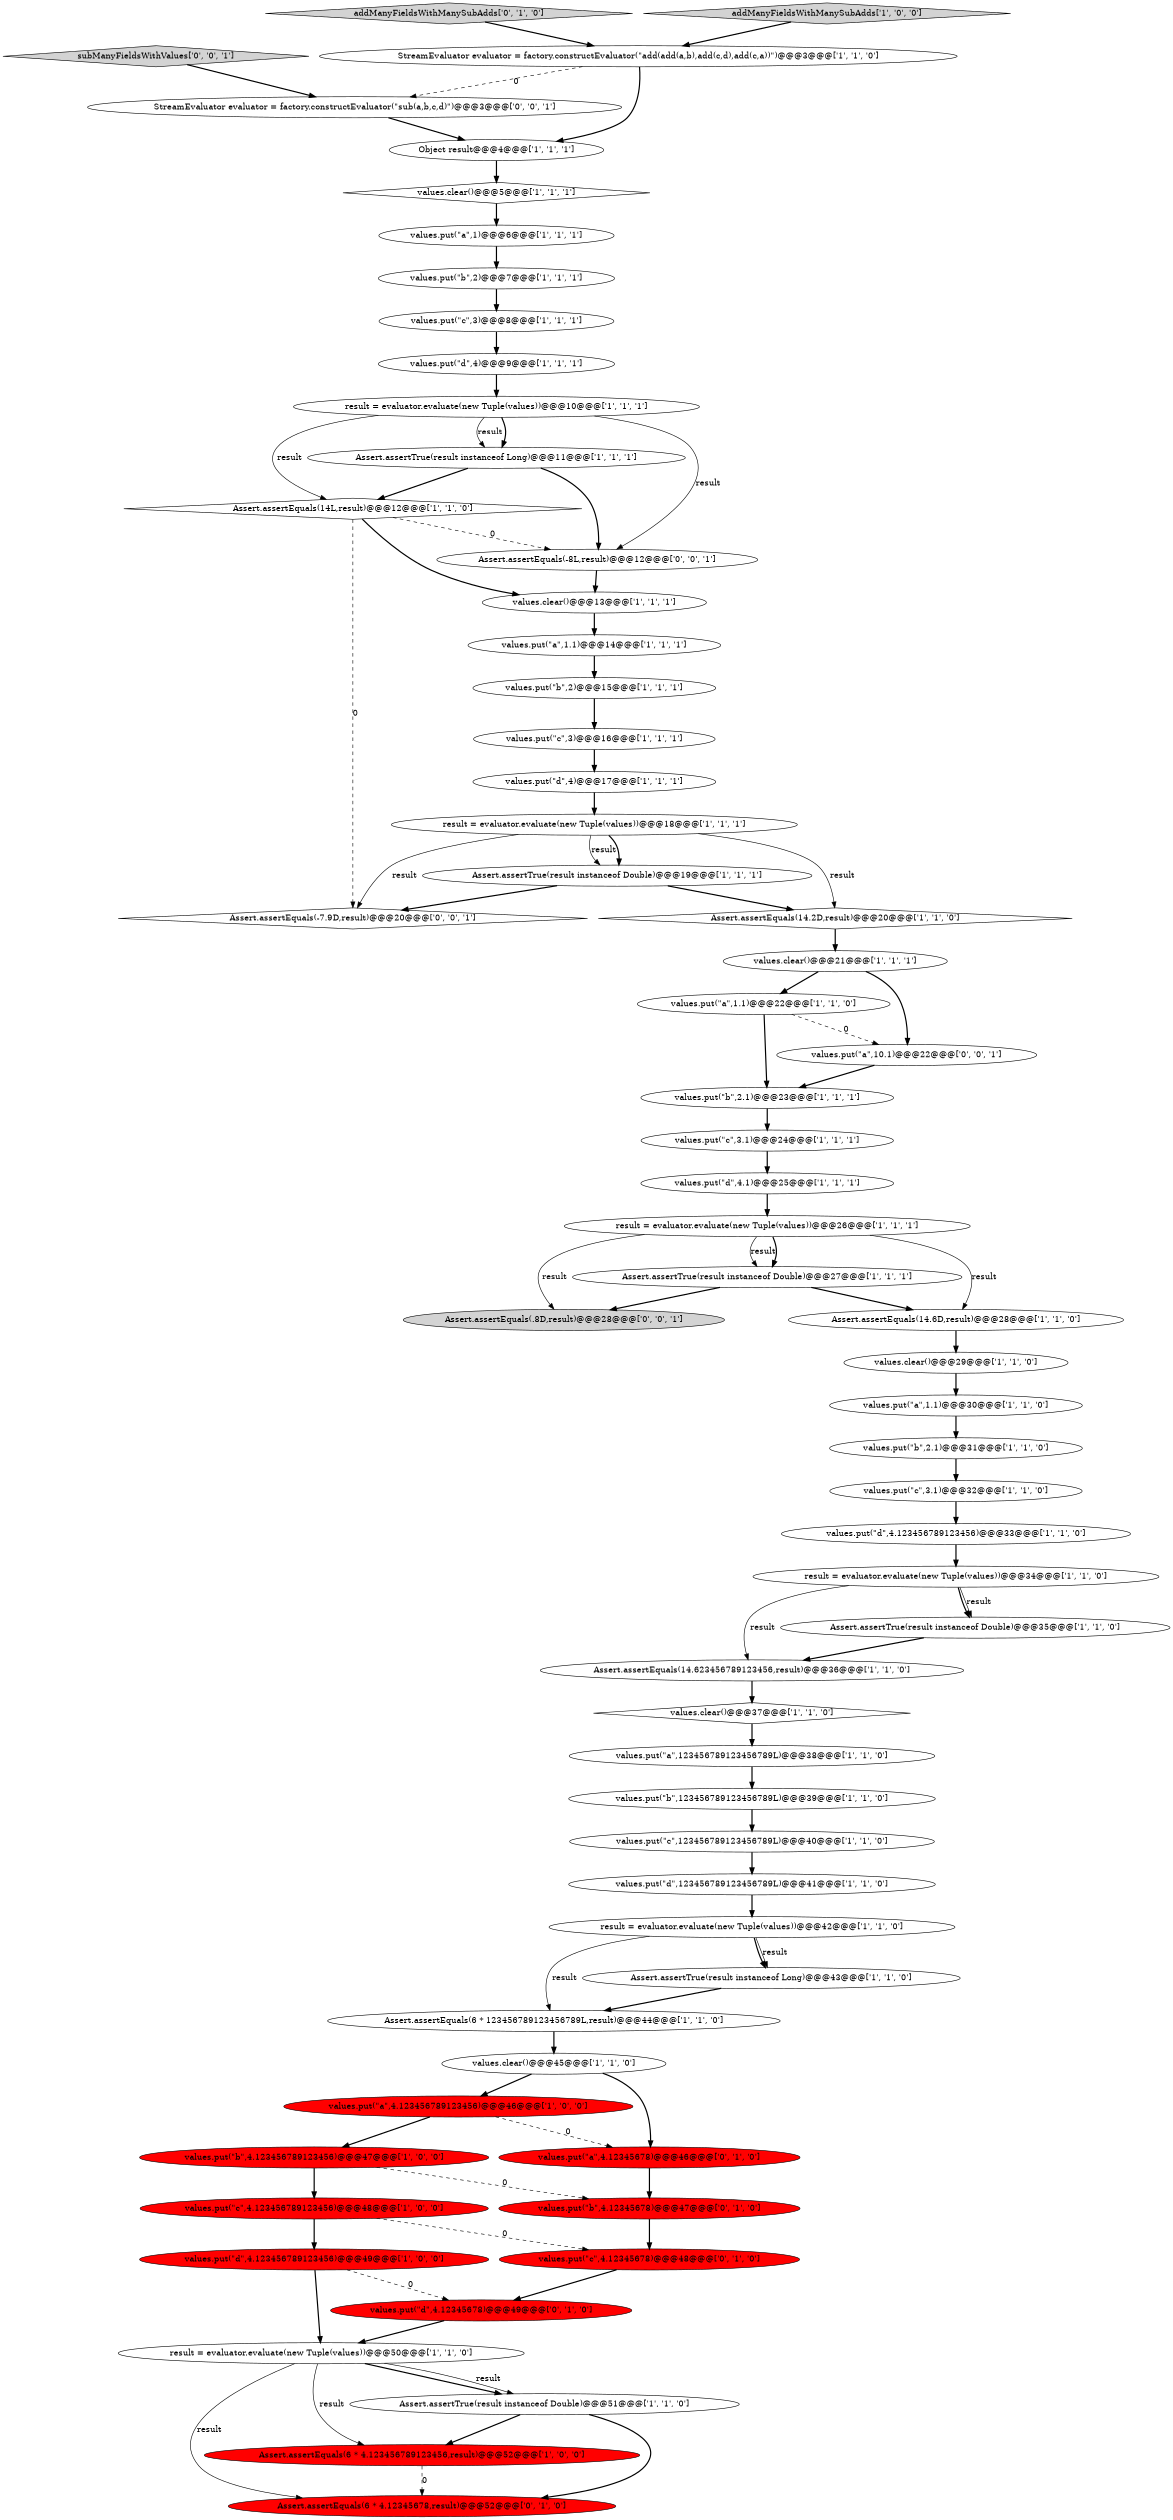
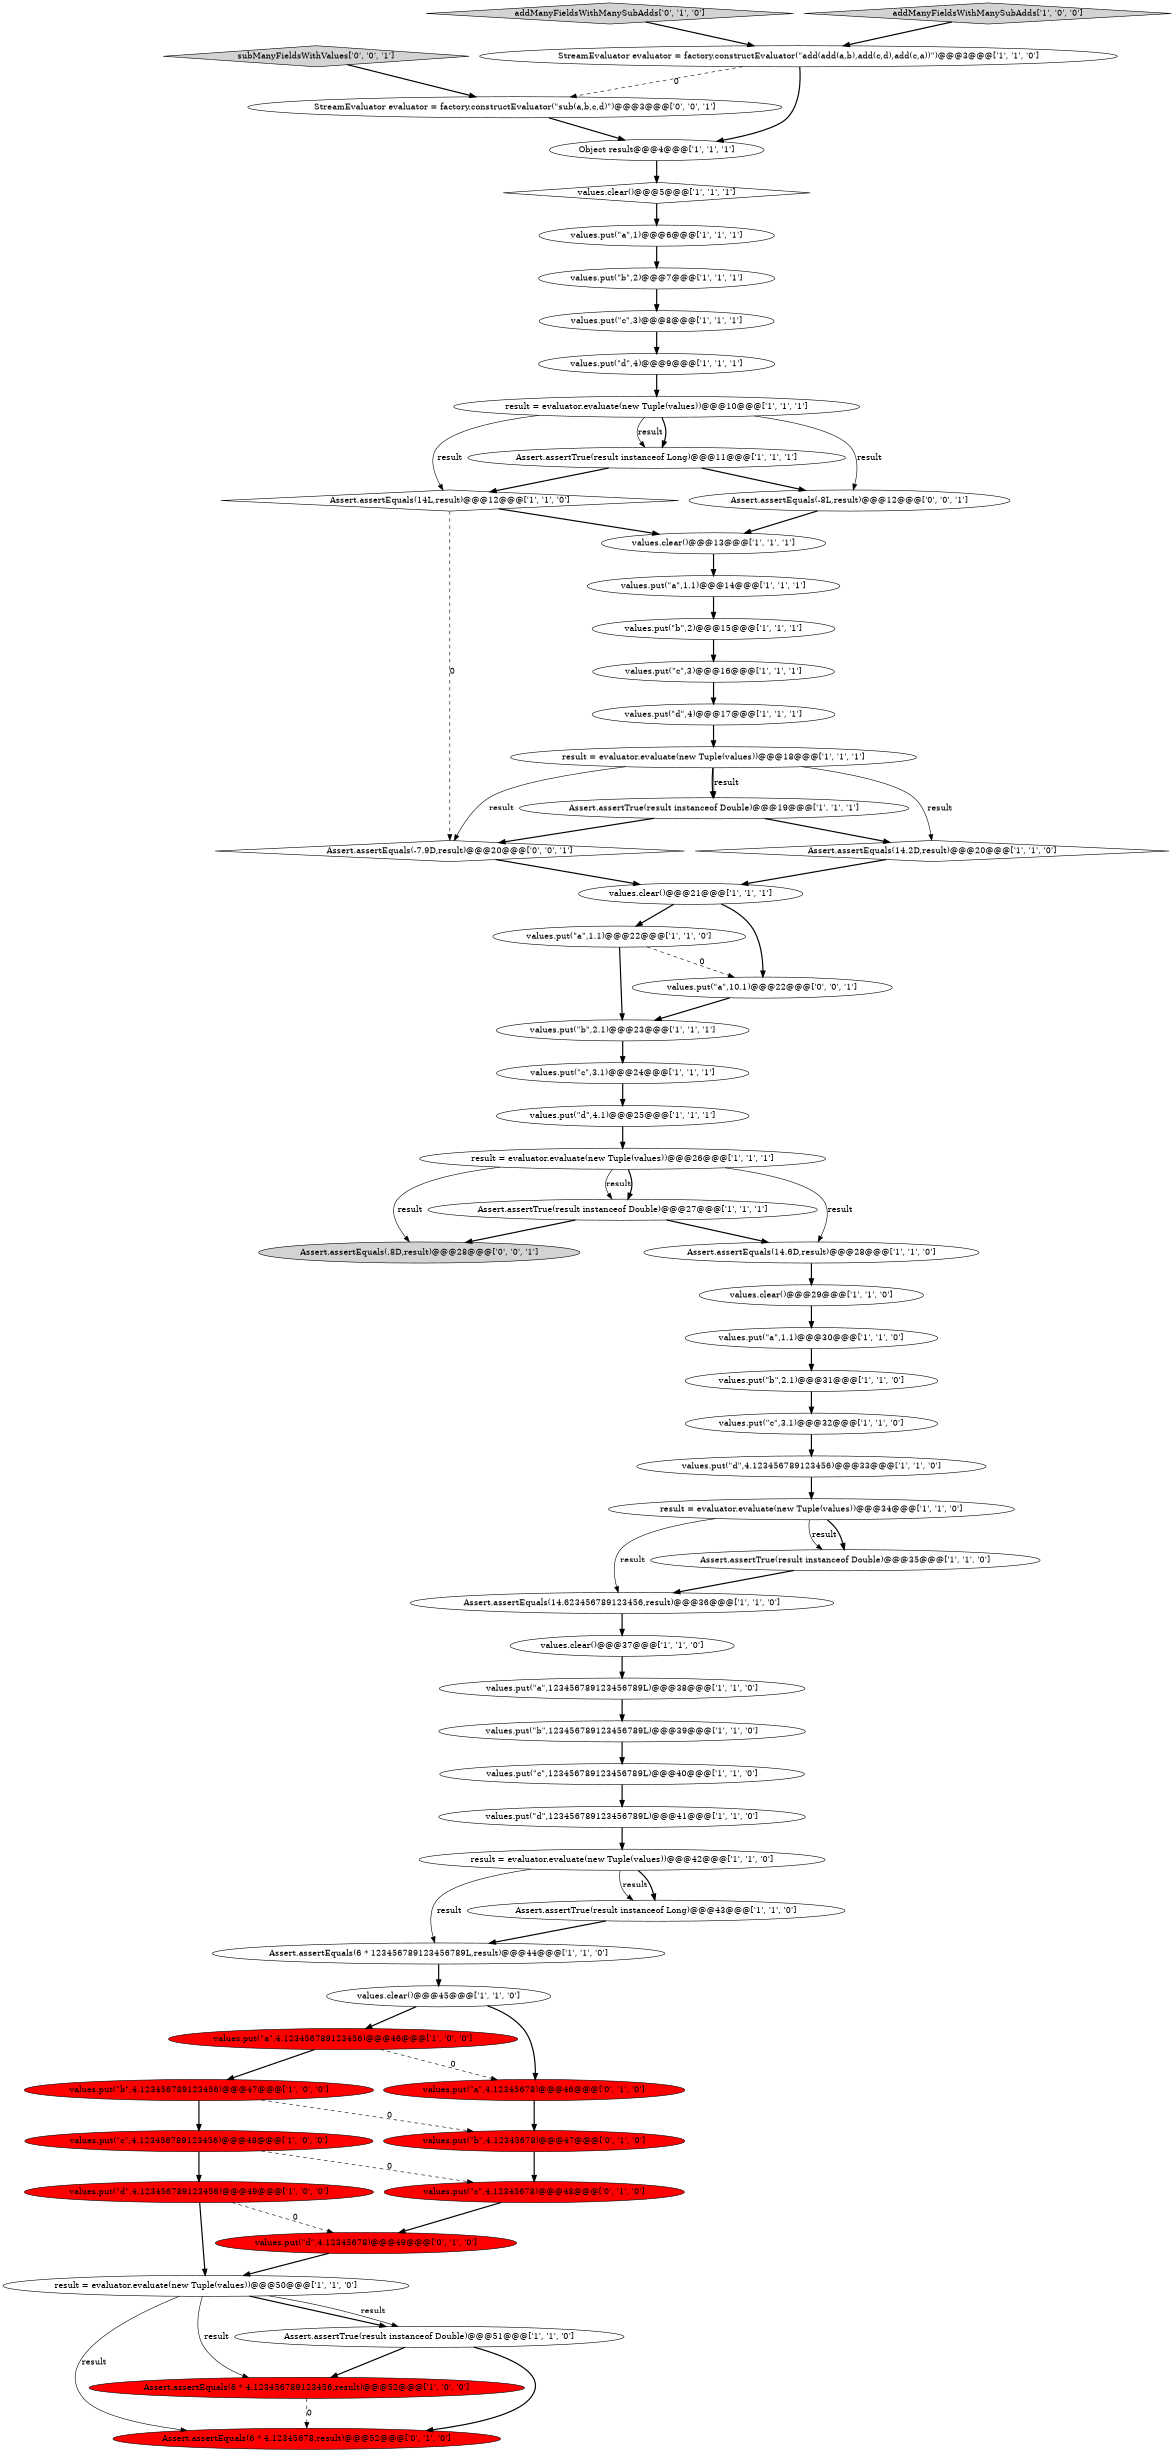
edge "Assert.assertEquals(14L,result)@@@12@@@['1', '1', '0']" -> "Assert.assertEquals(-8L,result)@@@12@@@['0', '0', '1']": removed, label "0"
edge "Assert.assertEquals(-7.9D,result)@@@20@@@['0', '0', '1']" -> "values.clear()@@@21@@@['1', '1', '1']": added
node "values.clear()@@@37@@@['1', '1', '0']": shape diamond -> ellipse
